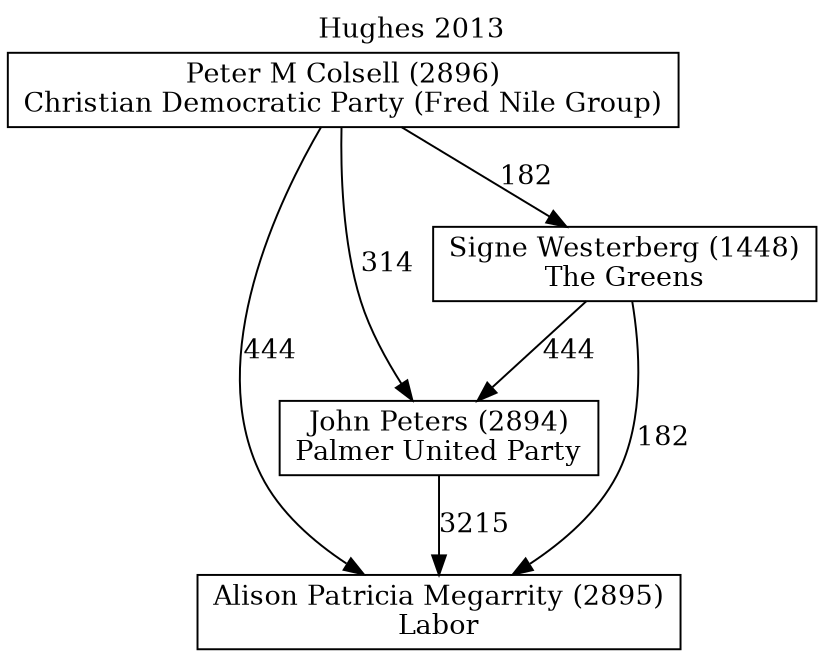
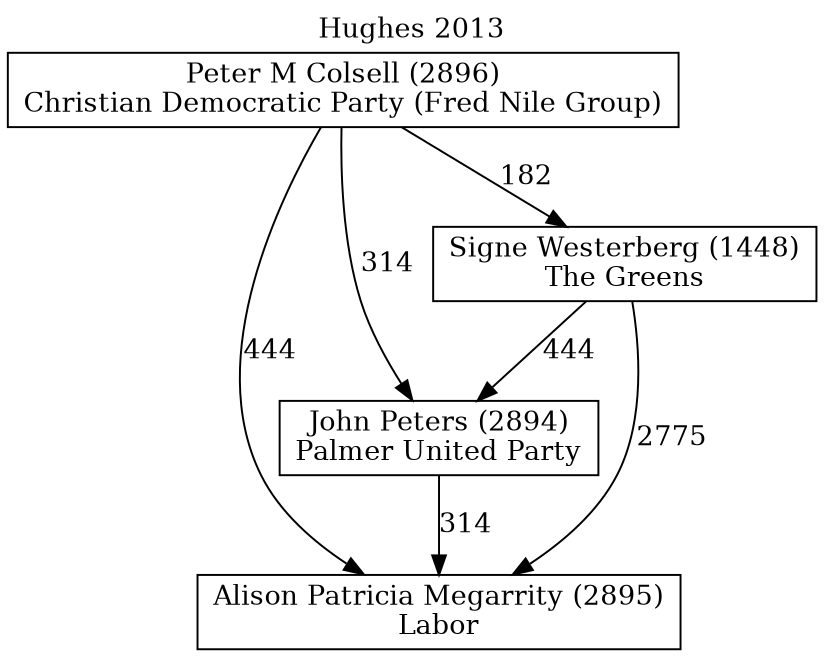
edge "Signe Westerberg (1448) The Greens" -> "Alison Patricia Megarrity (2895) Labor": label "182" -> "2775"
edge "John Peters (2894) Palmer United Party" -> "Alison Patricia Megarrity (2895) Labor": label "3215" -> "314"
